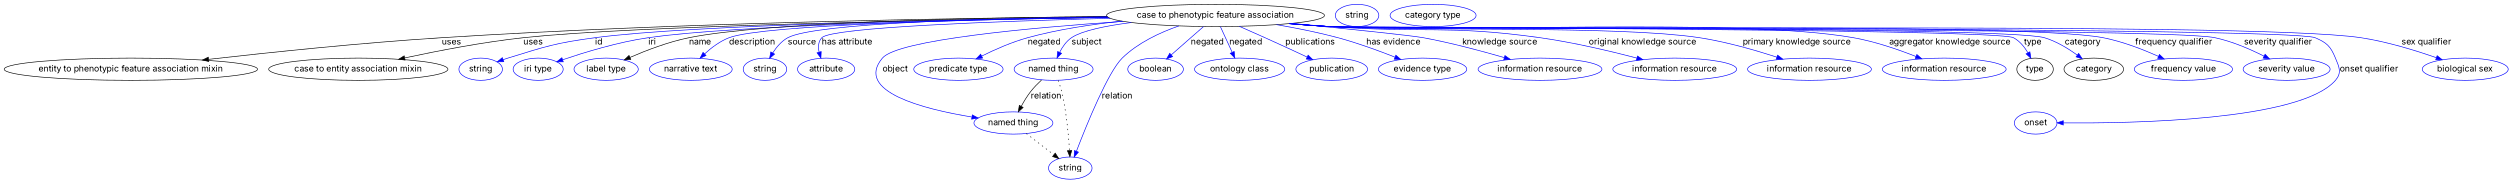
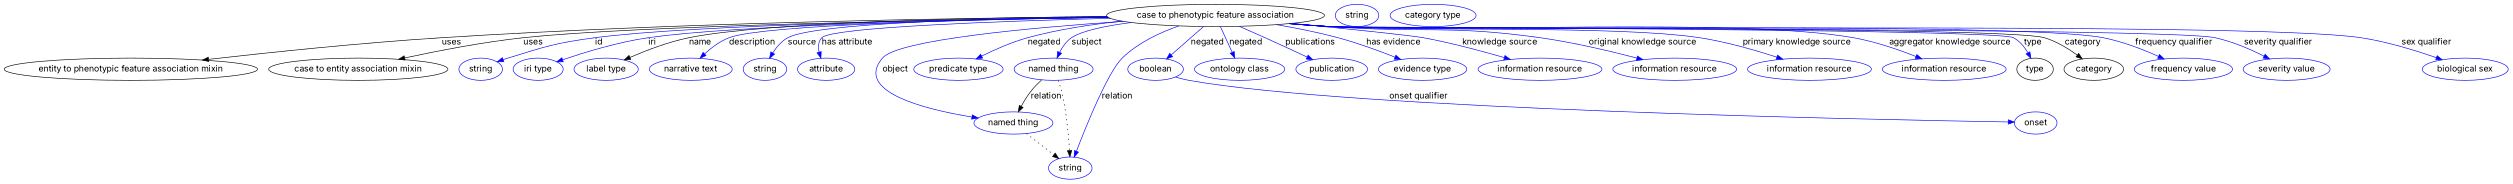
edge "case to phenotypic feature association" -> "category": color blue -> black
edge "case to phenotypic feature association" -> "onset": now "boolean" -> "onset"
